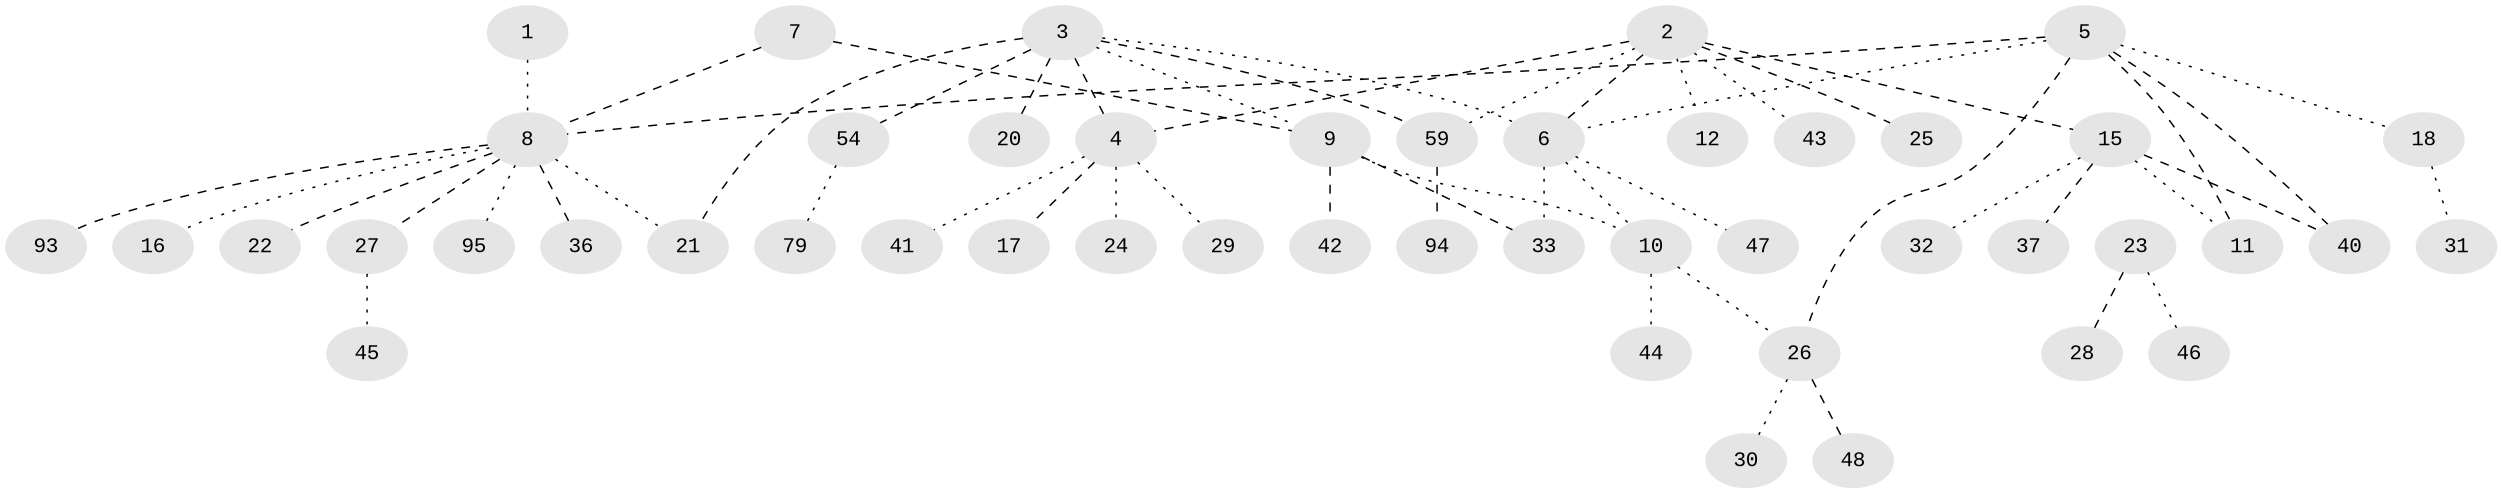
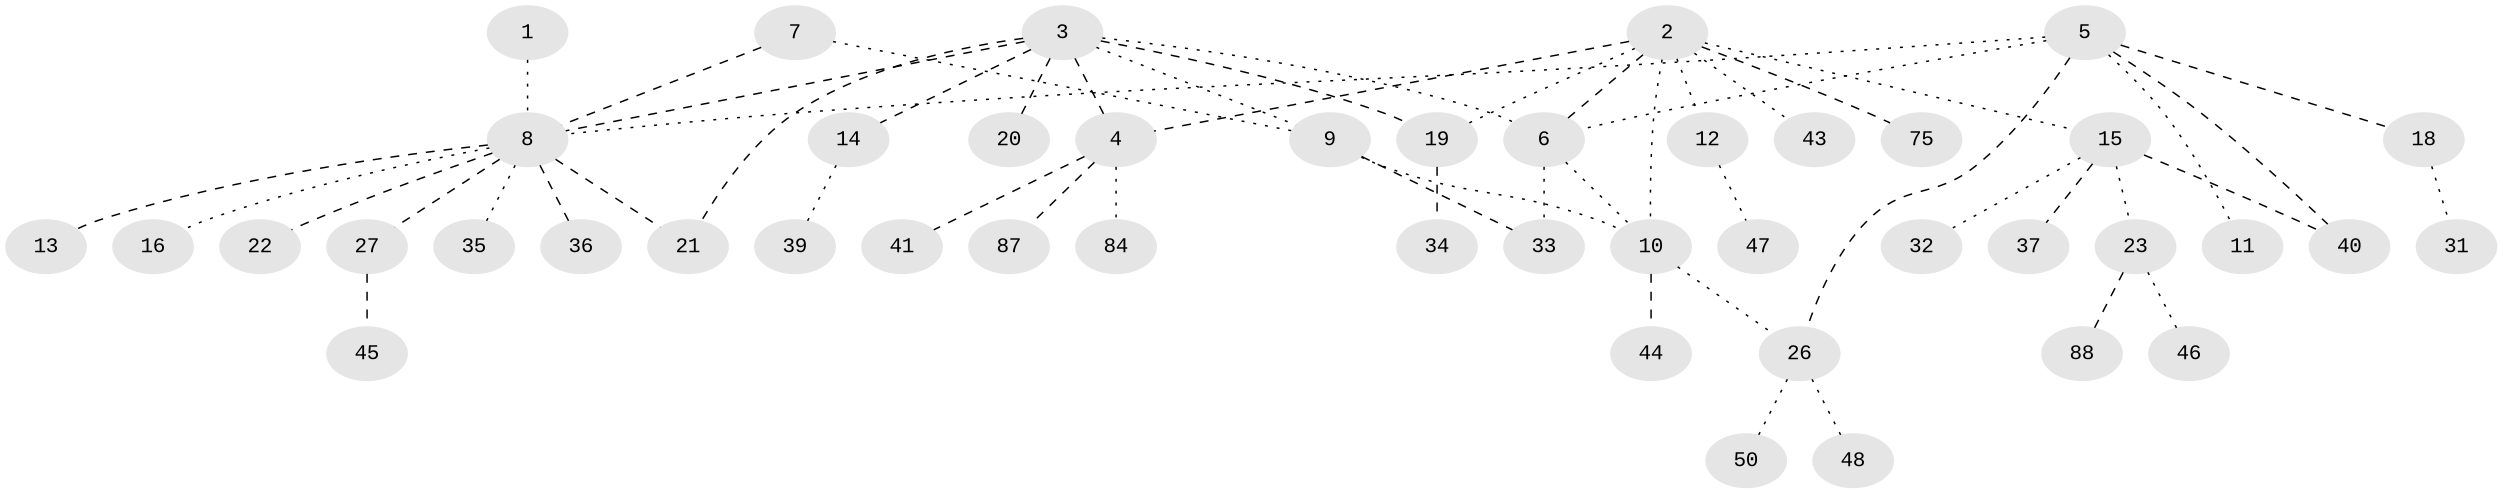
edge "7" -- "9": style dashed -> dotted
edge "3" -- "8": added
edge "5" -- "8": style dashed -> dotted
edge "2" -- "15": style dashed -> dotted
edge "5" -- "18": style dotted -> dashed
edge "5" -- "11": style dashed -> dotted
edge "2" -- "10": added
node "54": label "54" -> "14"
node "59": label "59" -> "19"
node "25": label "25" -> "75"
edge "8" -- "21": style dotted -> dashed
edge "4" -- "41": style dotted -> dashed
edge "6" -- "47": now "12" -- "47"
edge "15" -- "11": now "15" -- "23"
node "93": label "93" -> "13"
node "95": label "95" -> "35"
node "79": label "79" -> "39"
node "17": label "17" -> "87"
node "24": label "24" -> "84"
node "29": removed
node "42": removed
node "94": label "94" -> "34"
edge "27" -- "45": style dotted -> dashed
edge "10" -- "44": style dotted -> dashed
node "28": label "28" -> "88"
edge "26" -- "48": style dashed -> dotted
node "30": label "30" -> "50"
